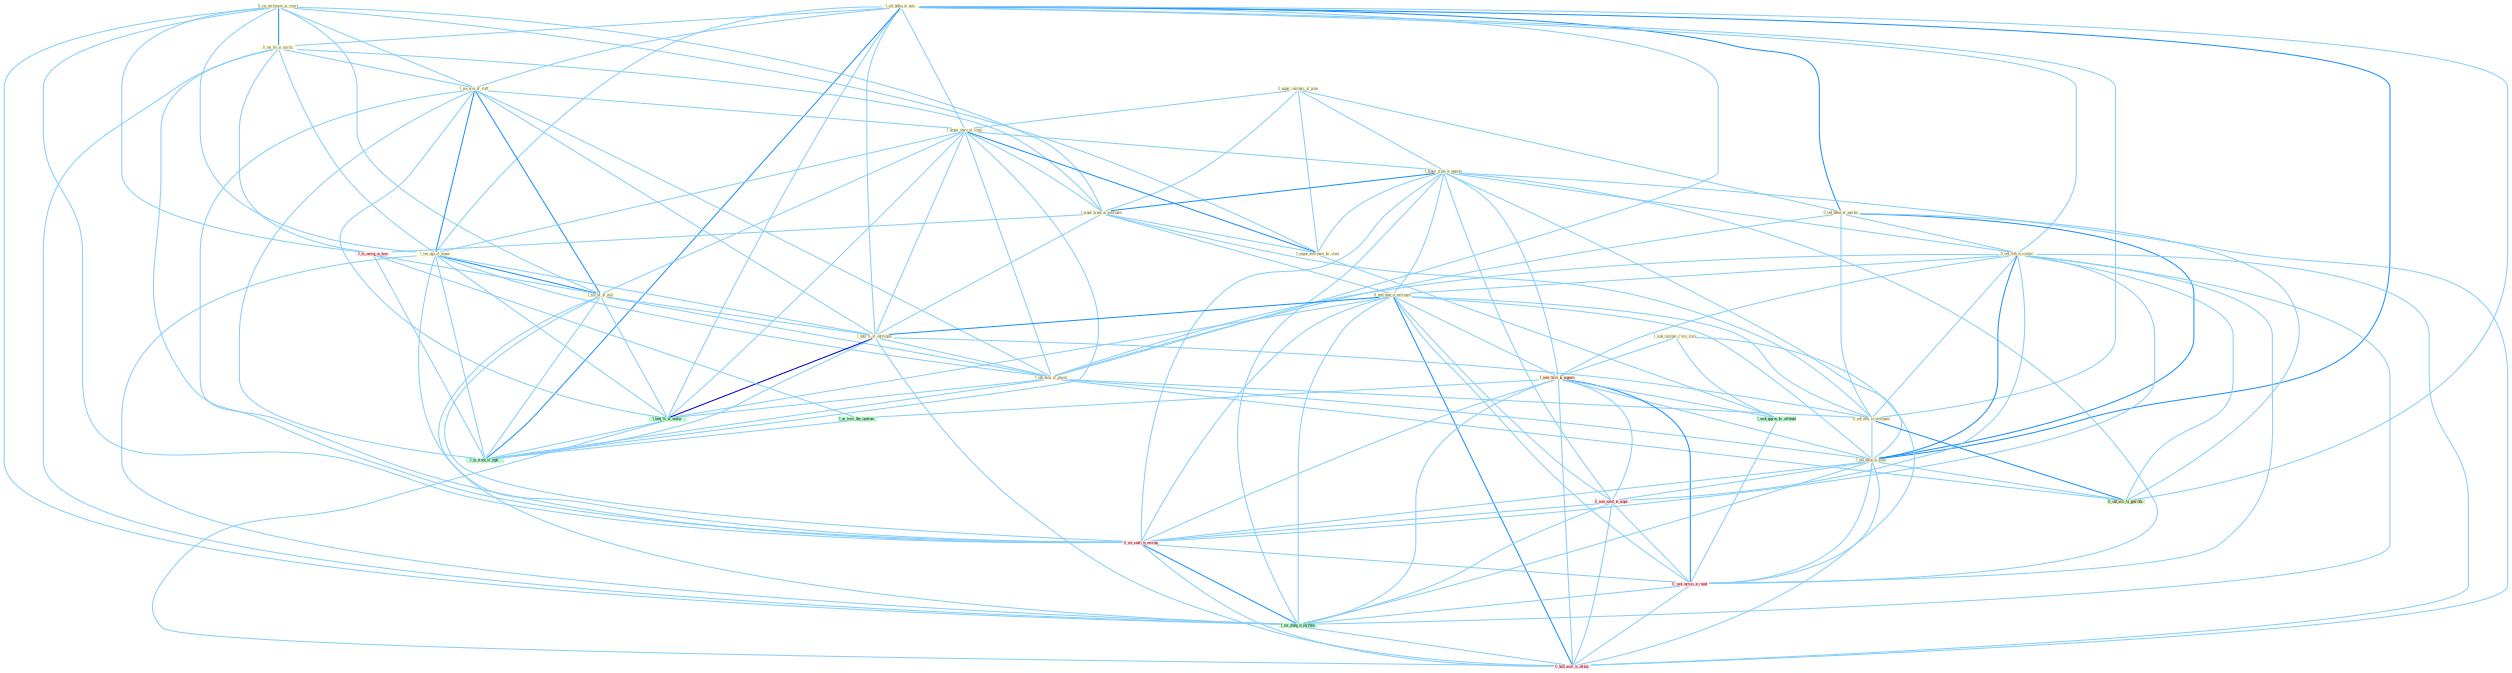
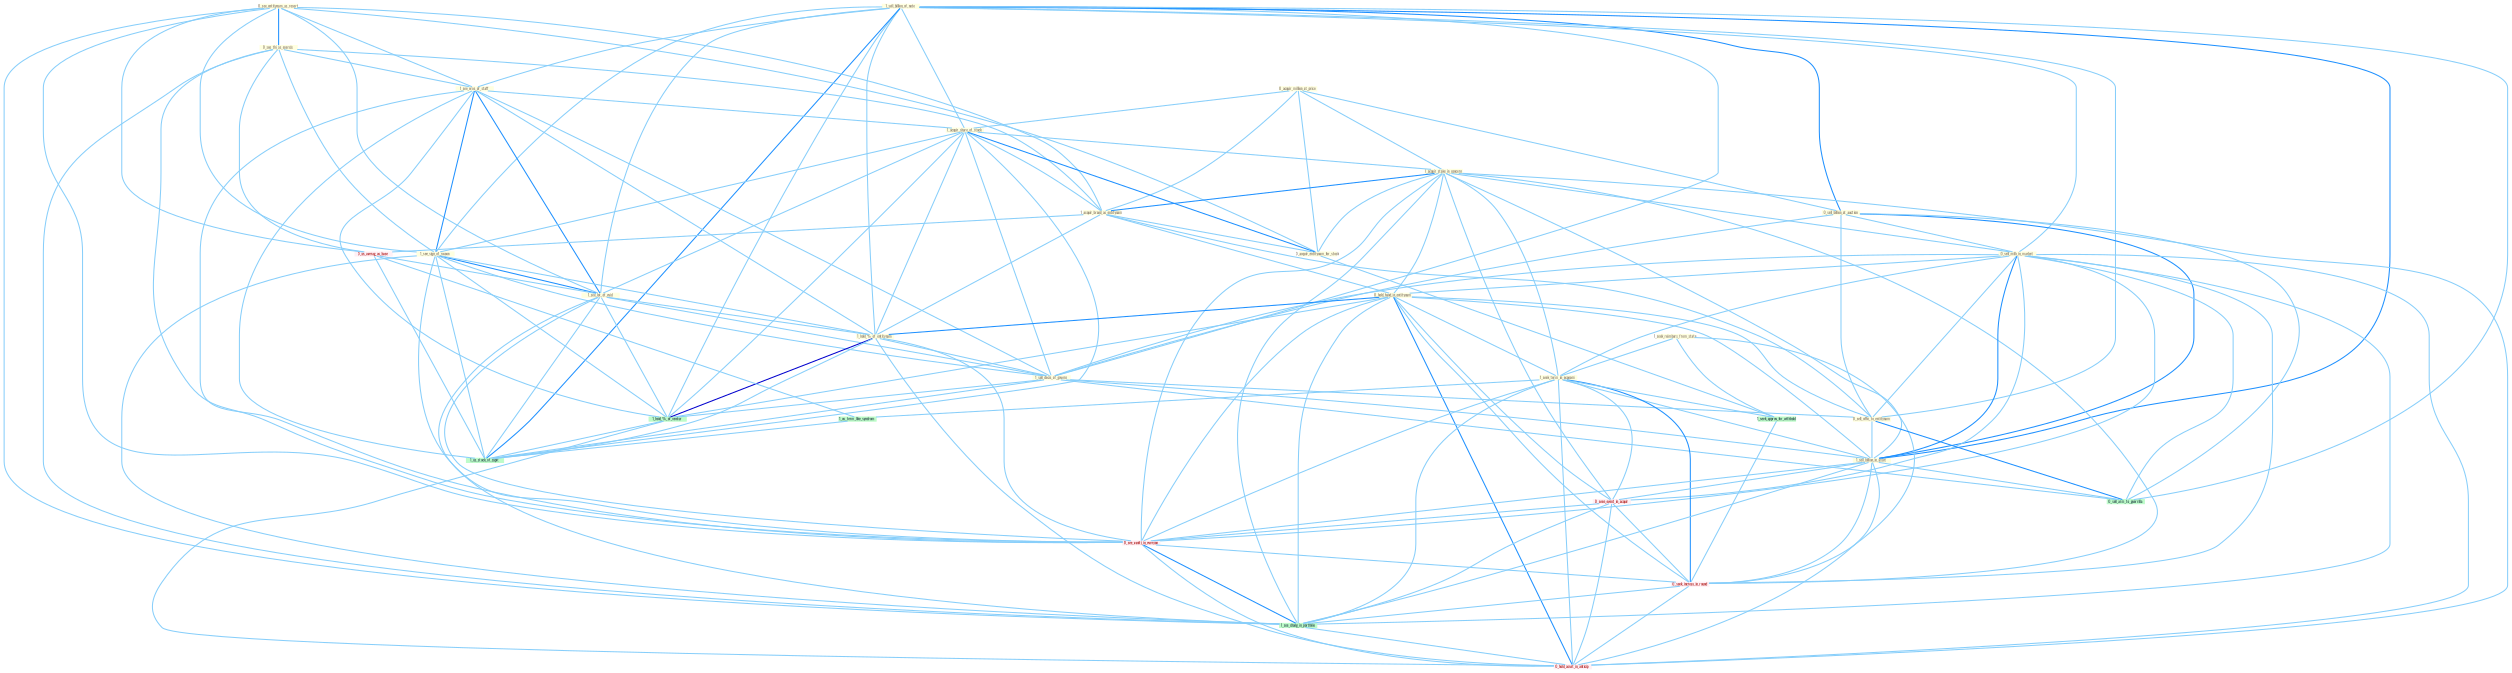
edge "1_sell_billion_of_note" -- "0_see_thi_as_exercis": now "1_sell_billion_of_note" -- "1_see_lot_of_evid"
node "0_acquir_reimburs_at_price": label "0_acquir_reimburs_at_price" -> "0_acquir_million_at_price"
edge "1_hold_%_of_entitynam" -- "0_sell_offic_to_entitynam": now "1_hold_%_of_entitynam" -- "0_see_vaniti_in_everyon"
node "1_seek_term_in_economi": fontcolor #b22222 -> #8b7d6b
node "0_sell_arm_to_guerrilla": fontcolor #b22222 -> #2f4f4f
